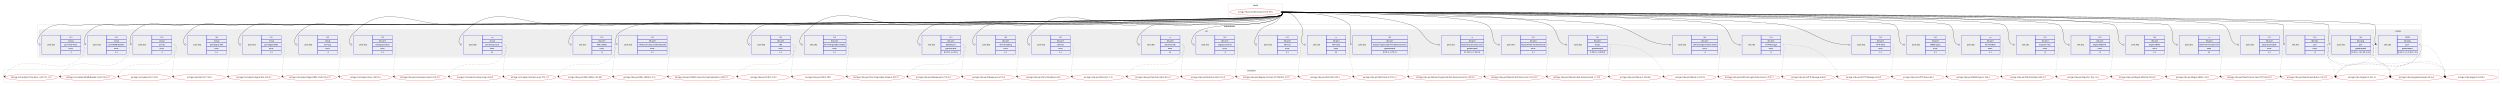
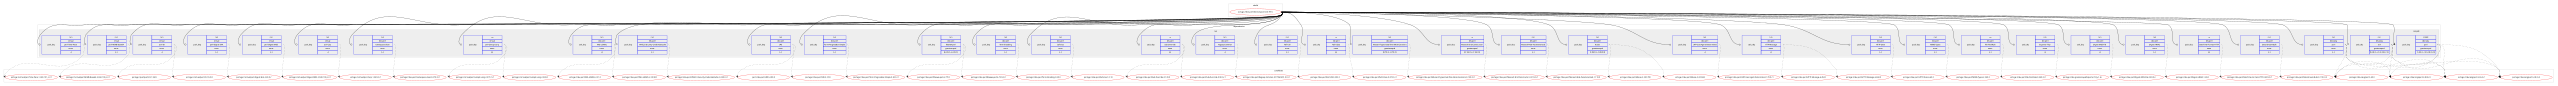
node "portage://dev-perl/URI-5.280.0": label "portage://dev-perl/URI-5.280.0" -> "perl://dev-perl/URI-5.280.0"
node "portage://dev-perl/Exporter-Tiny-1.6.2": label "portage://dev-perl/Exporter-Tiny-1.6.2" -> "portage://dev-greaterequal/Exporter-Tiny-1.6.2"
node "portage://dev-lang/perl-5.40.0": added
node "portage://dev-lang/greaterequal-5.38.2-r6": label "portage://dev-lang/greaterequal-5.38.2-r6" -> "portage://dev-lang/perl-5.38.2-r6"
